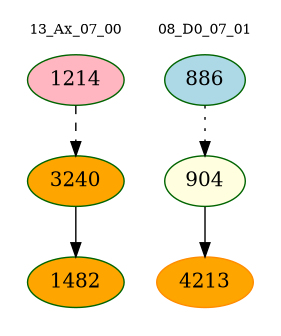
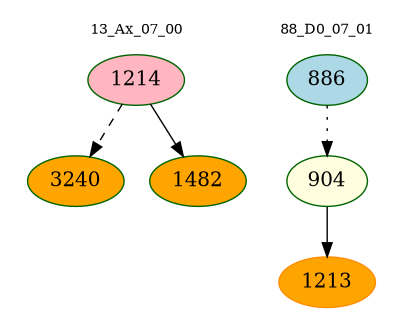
cluster "08_D0_07_01": label "08_D0_07_01" -> "88_D0_07_01"
edge "3240" -> "1482": now "1214" -> "1482"
node "4213": label "4213" -> "1213"
